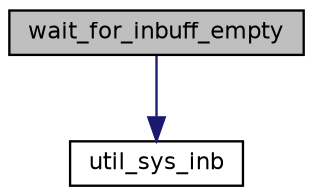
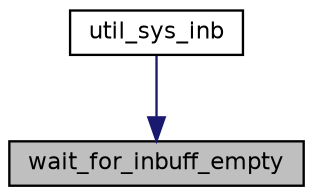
edge "wait_for_inbuff_empty" -> "util_sys_inb": reversed
